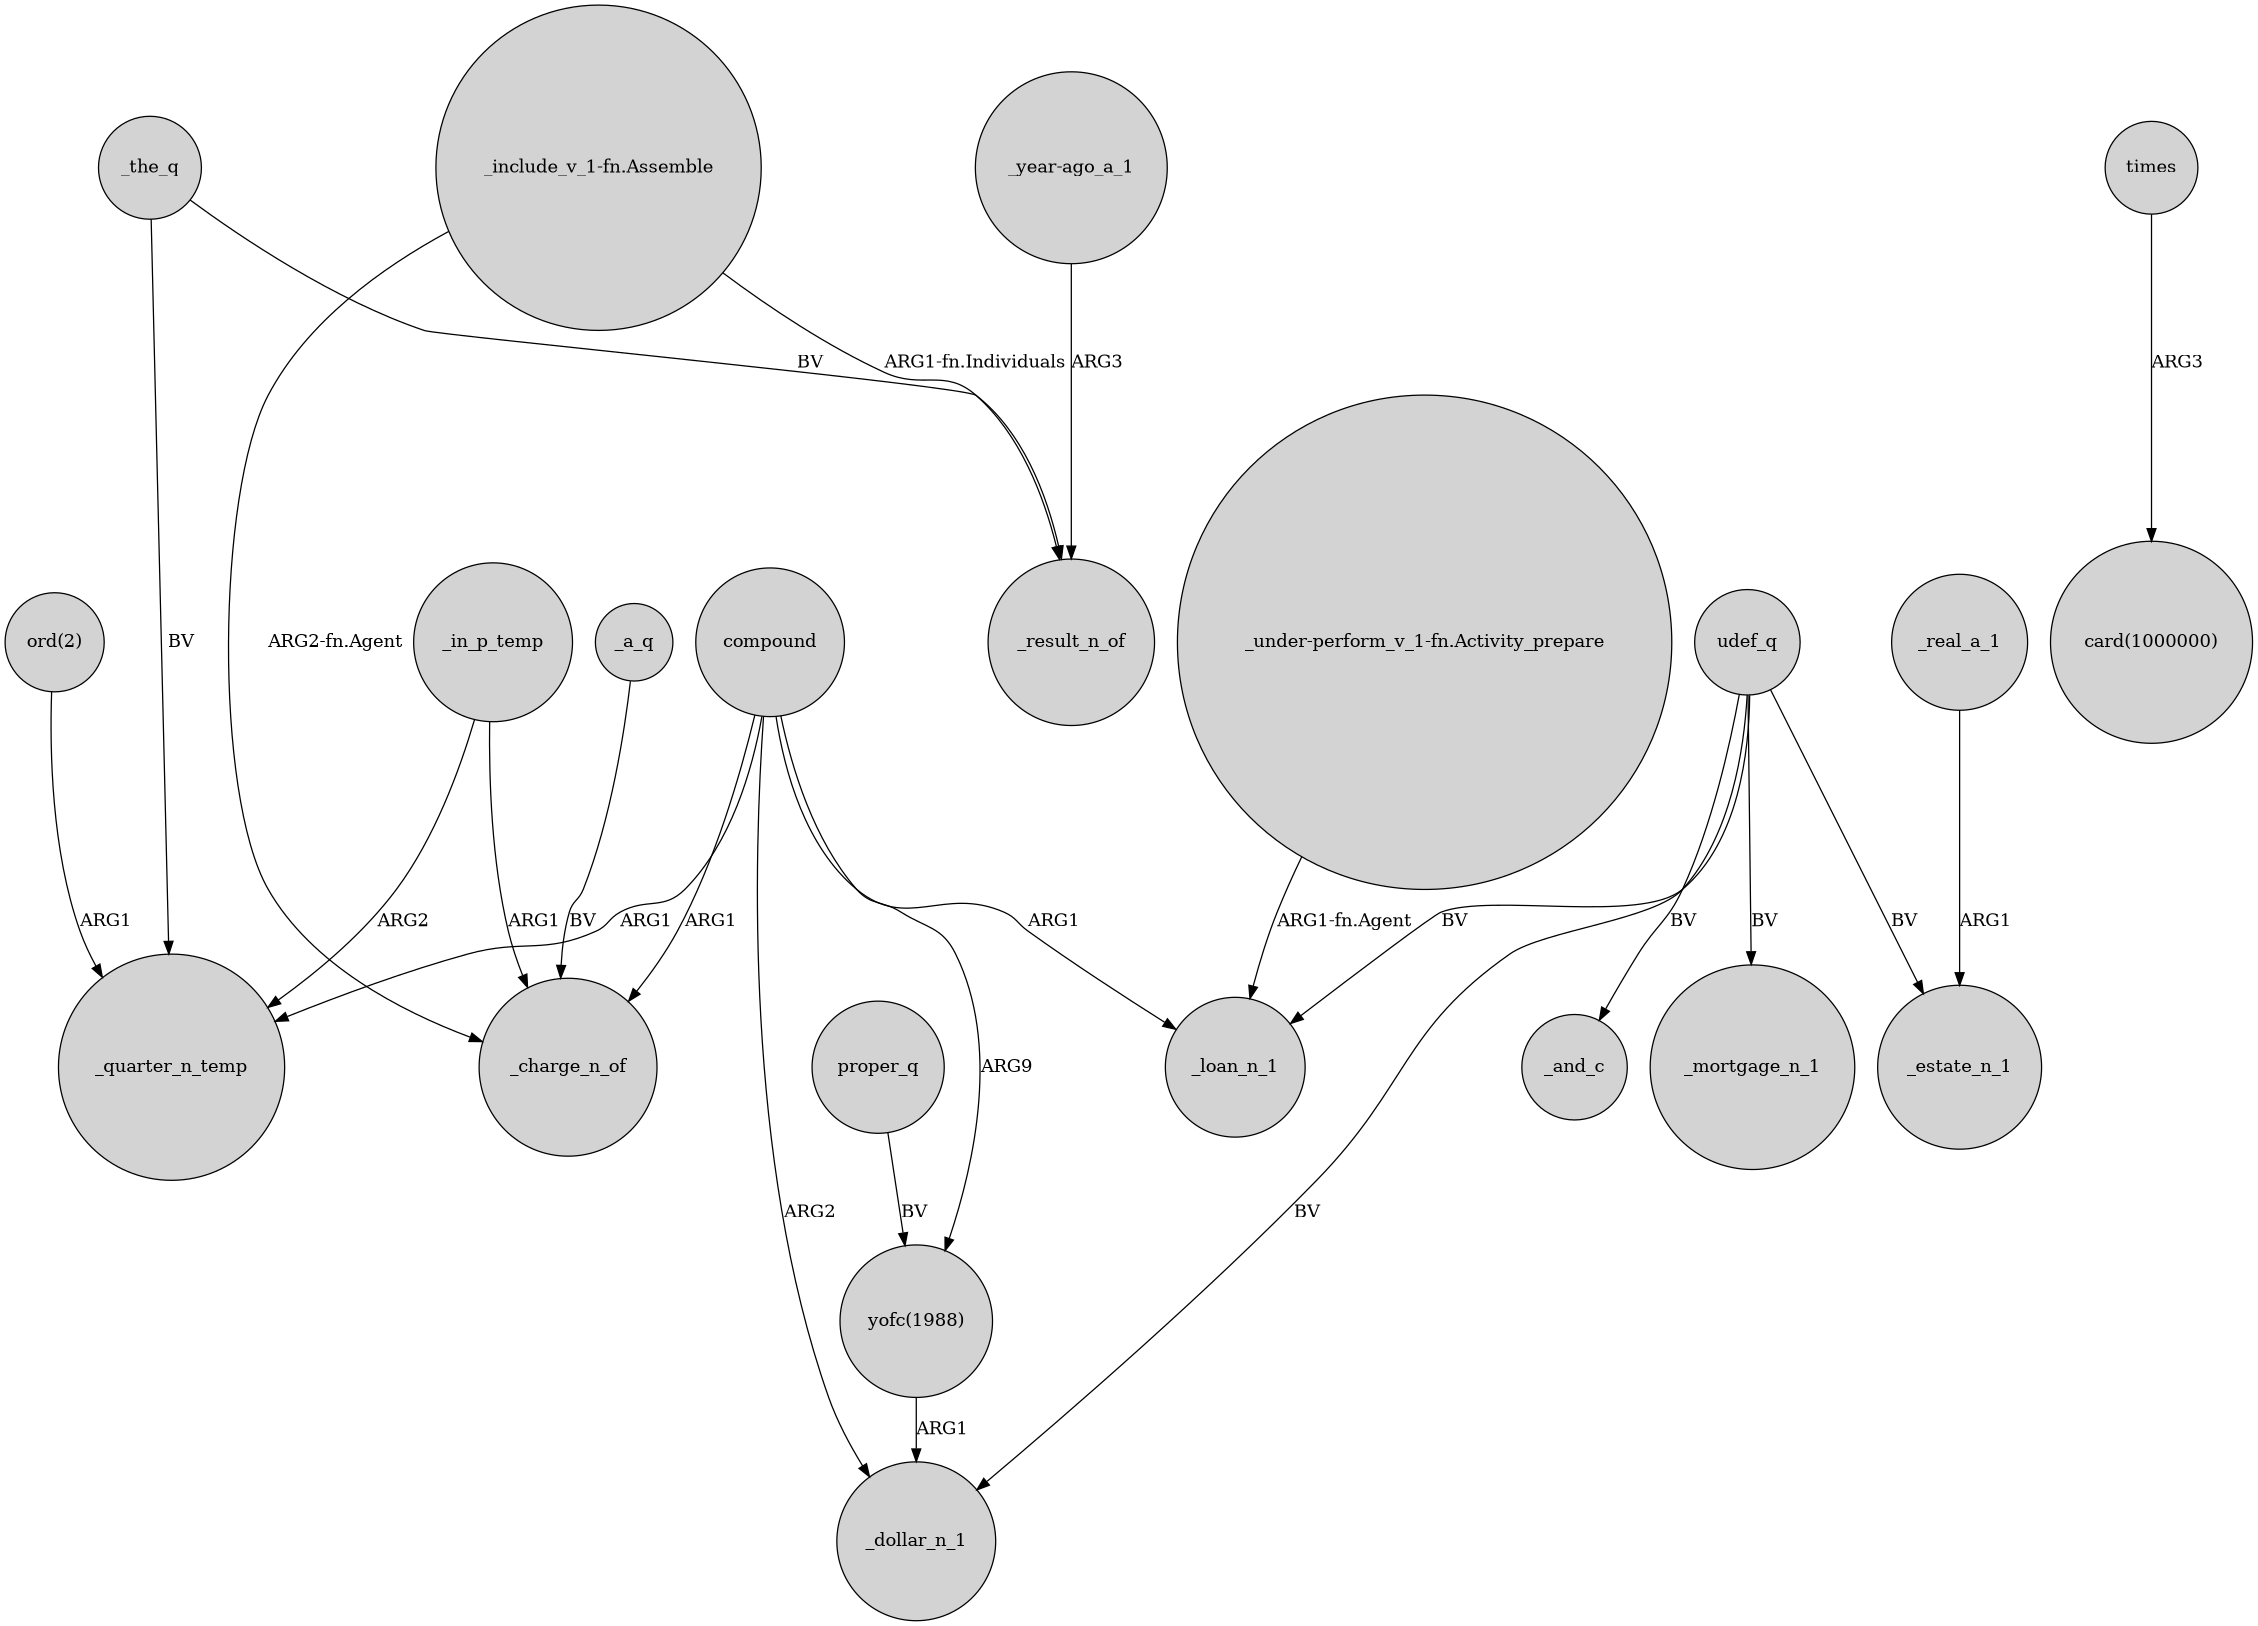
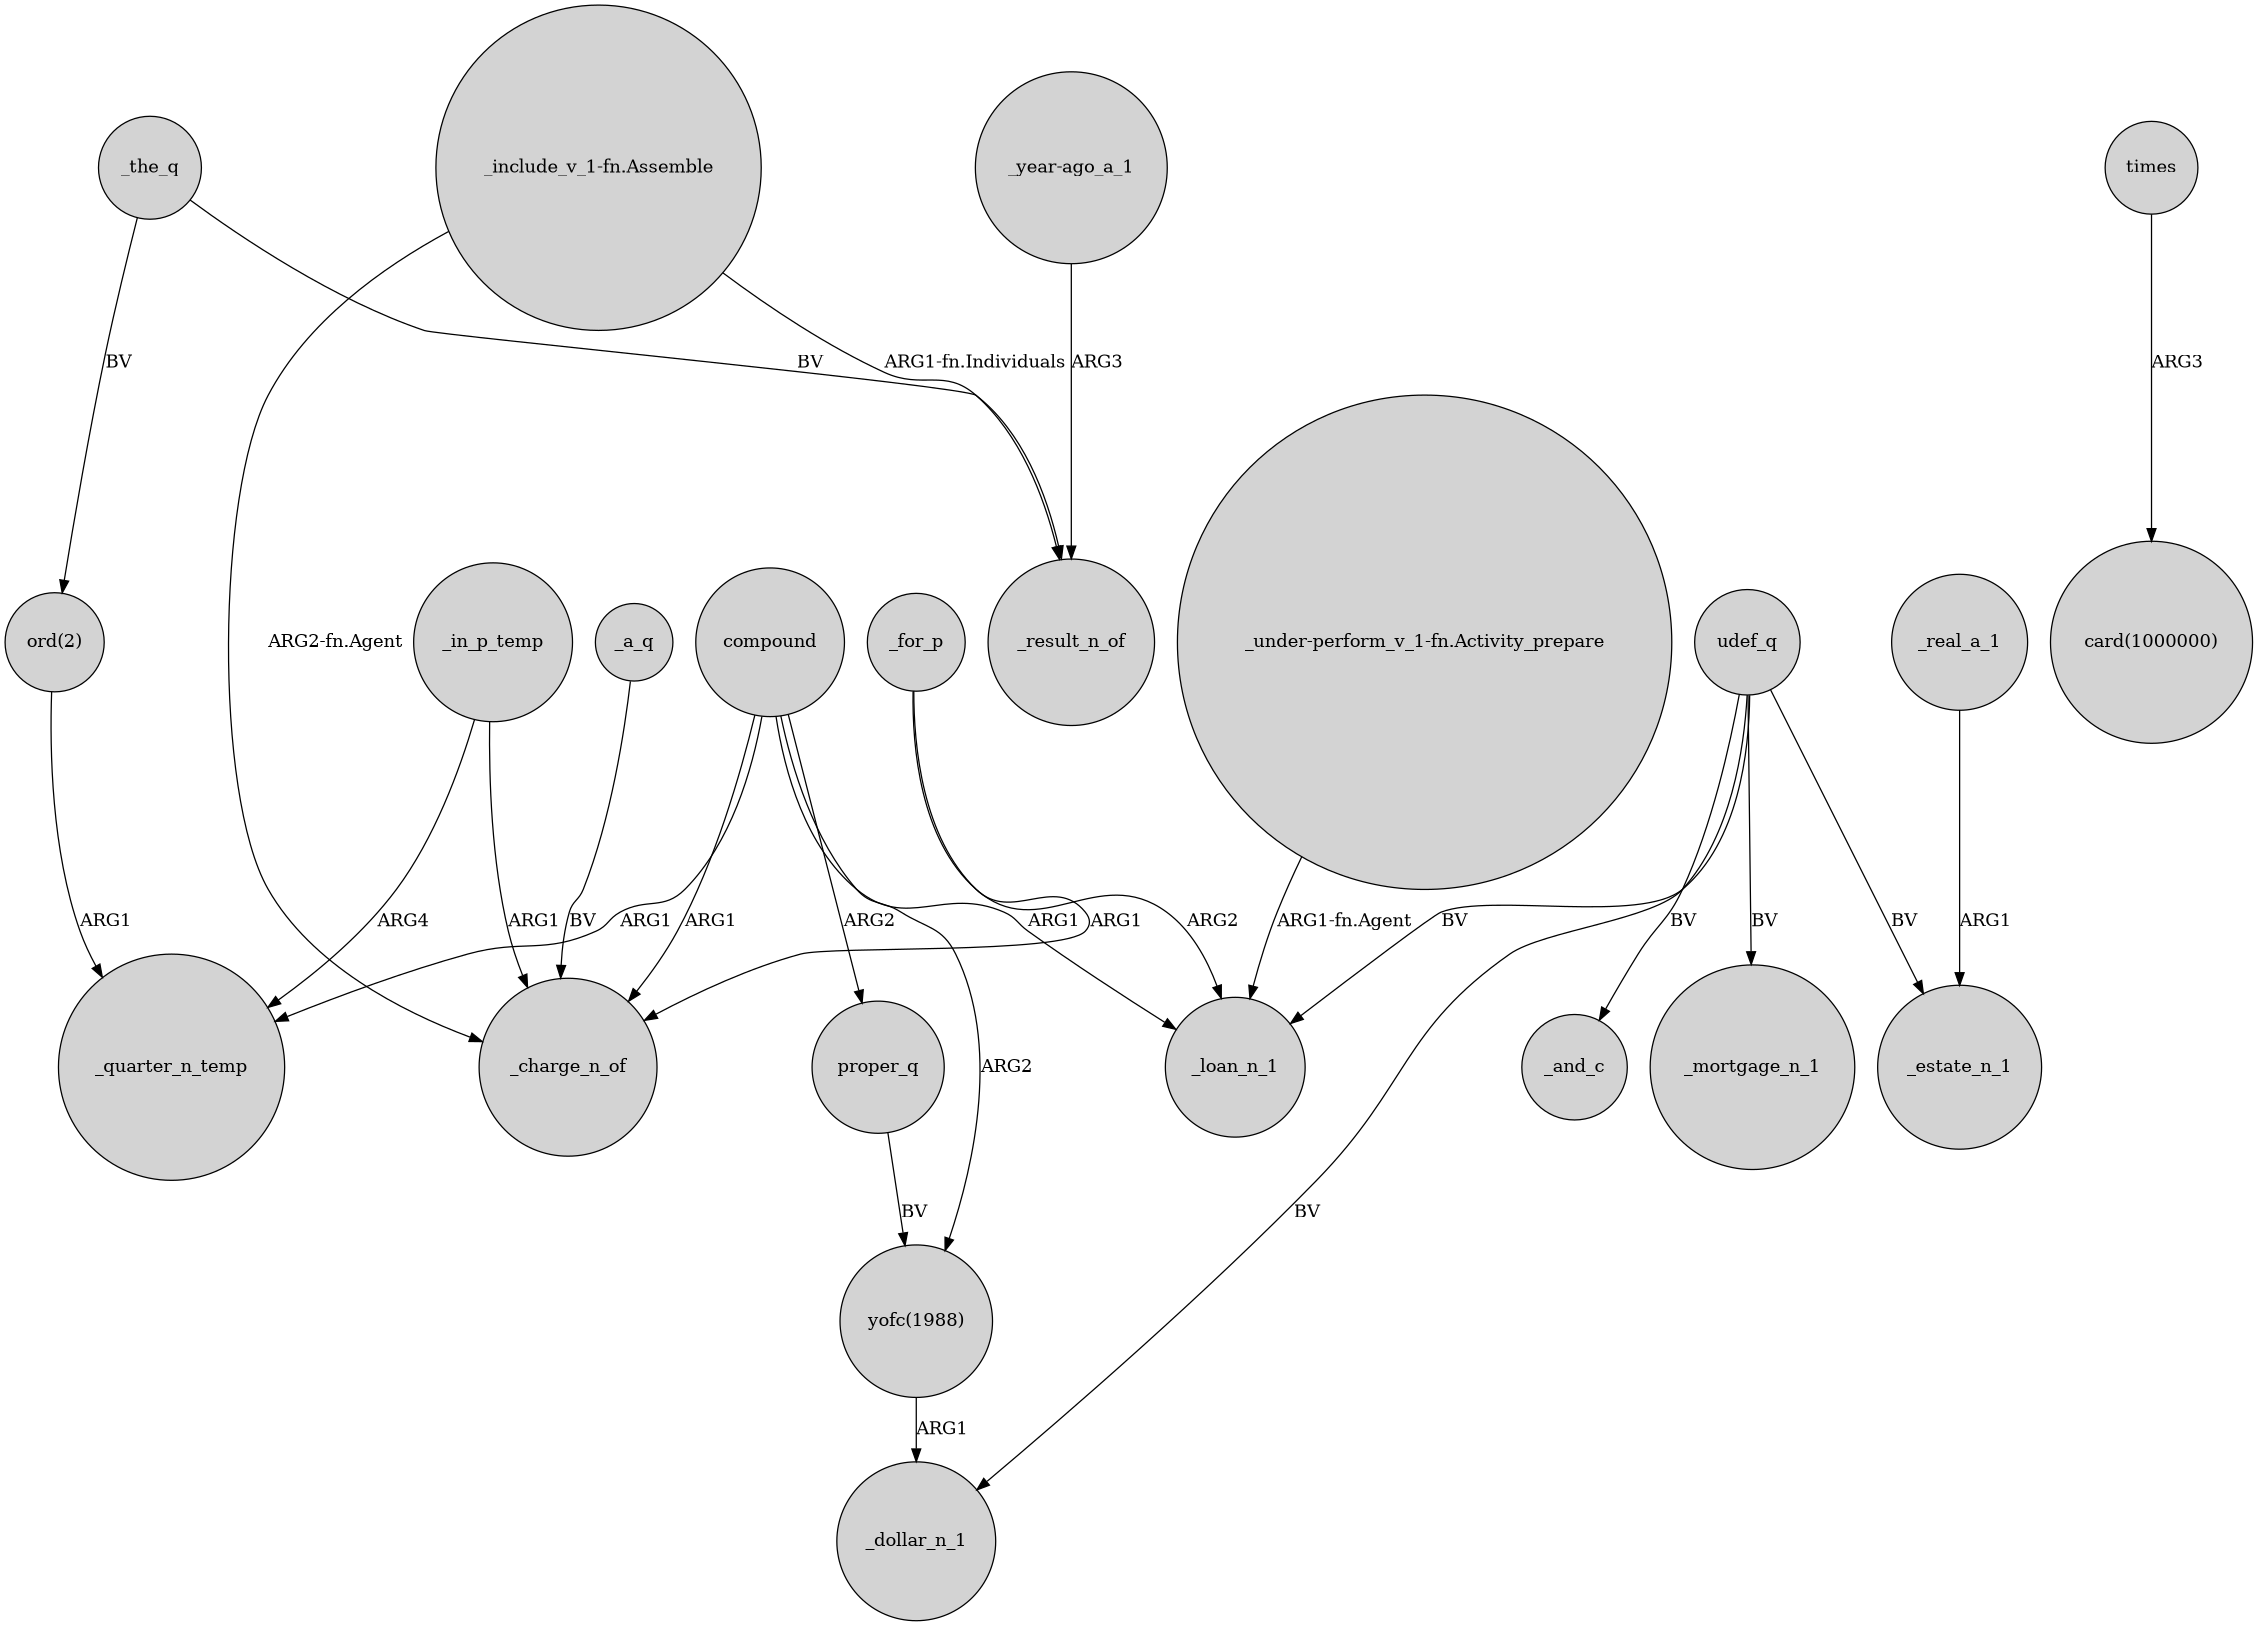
edge "_the_q" -> "_quarter_n_temp": now "_the_q" -> "ord(2)"
node "_for_p": added
edge "_in_p_temp" -> "_quarter_n_temp": label "ARG2" -> "ARG4"
edge "compound" -> "yofc(1988)": label "ARG9" -> "ARG2"
edge "compound" -> "_dollar_n_1": now "compound" -> "proper_q"
